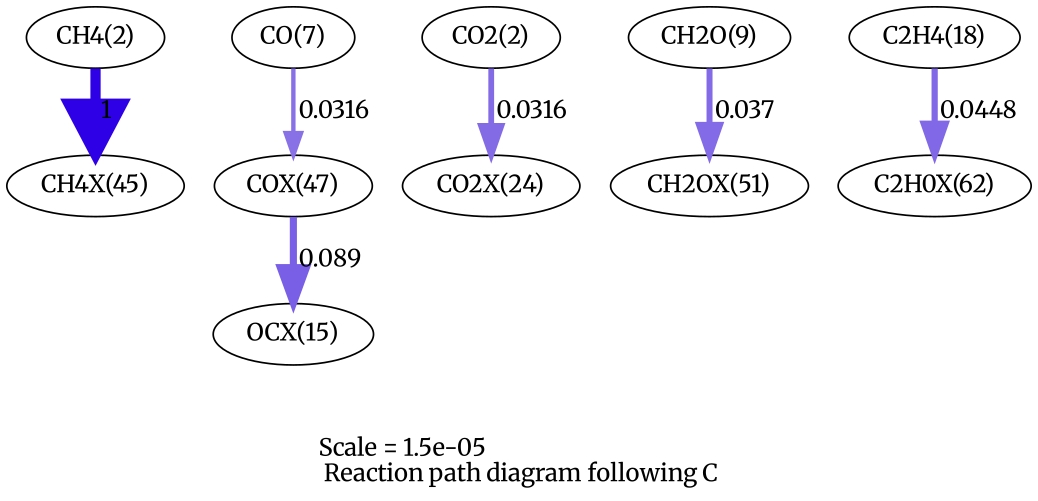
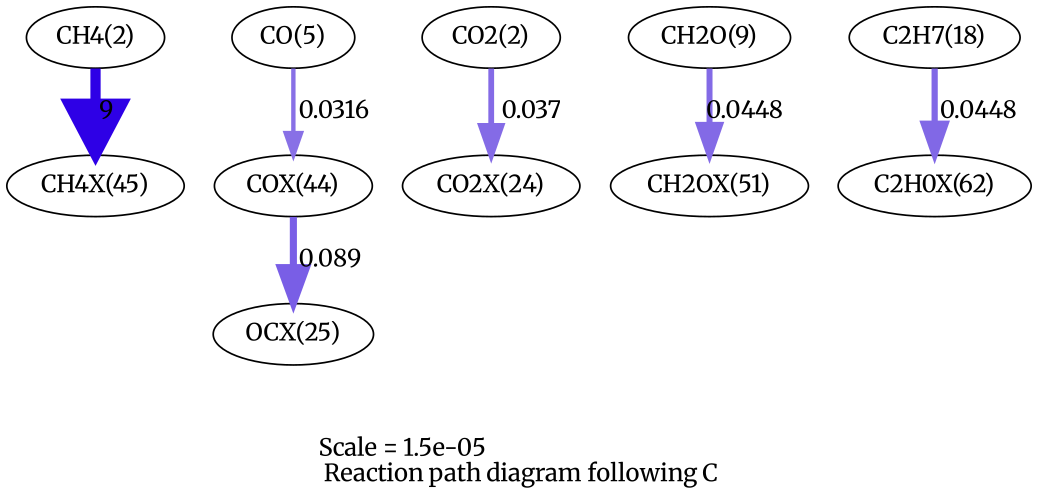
node "CO(7)": label "CO(7)" -> "CO(5)"
node "C2H4(18)": label "C2H4(18)" -> "C2H7(18)"
edge "CH4(2)" -> "CH4X(45)": label " 1" -> " 9"
edge "CO2(2)" -> "CO2X(24)": label " 0.0316" -> " 0.037"
edge "CH2O(9)" -> "CH2OX(51)": label " 0.037" -> " 0.0448"
node "COX(47)": label "COX(47)" -> "COX(44)"
node "OCX(15)": label "OCX(15)" -> "OCX(25)"
